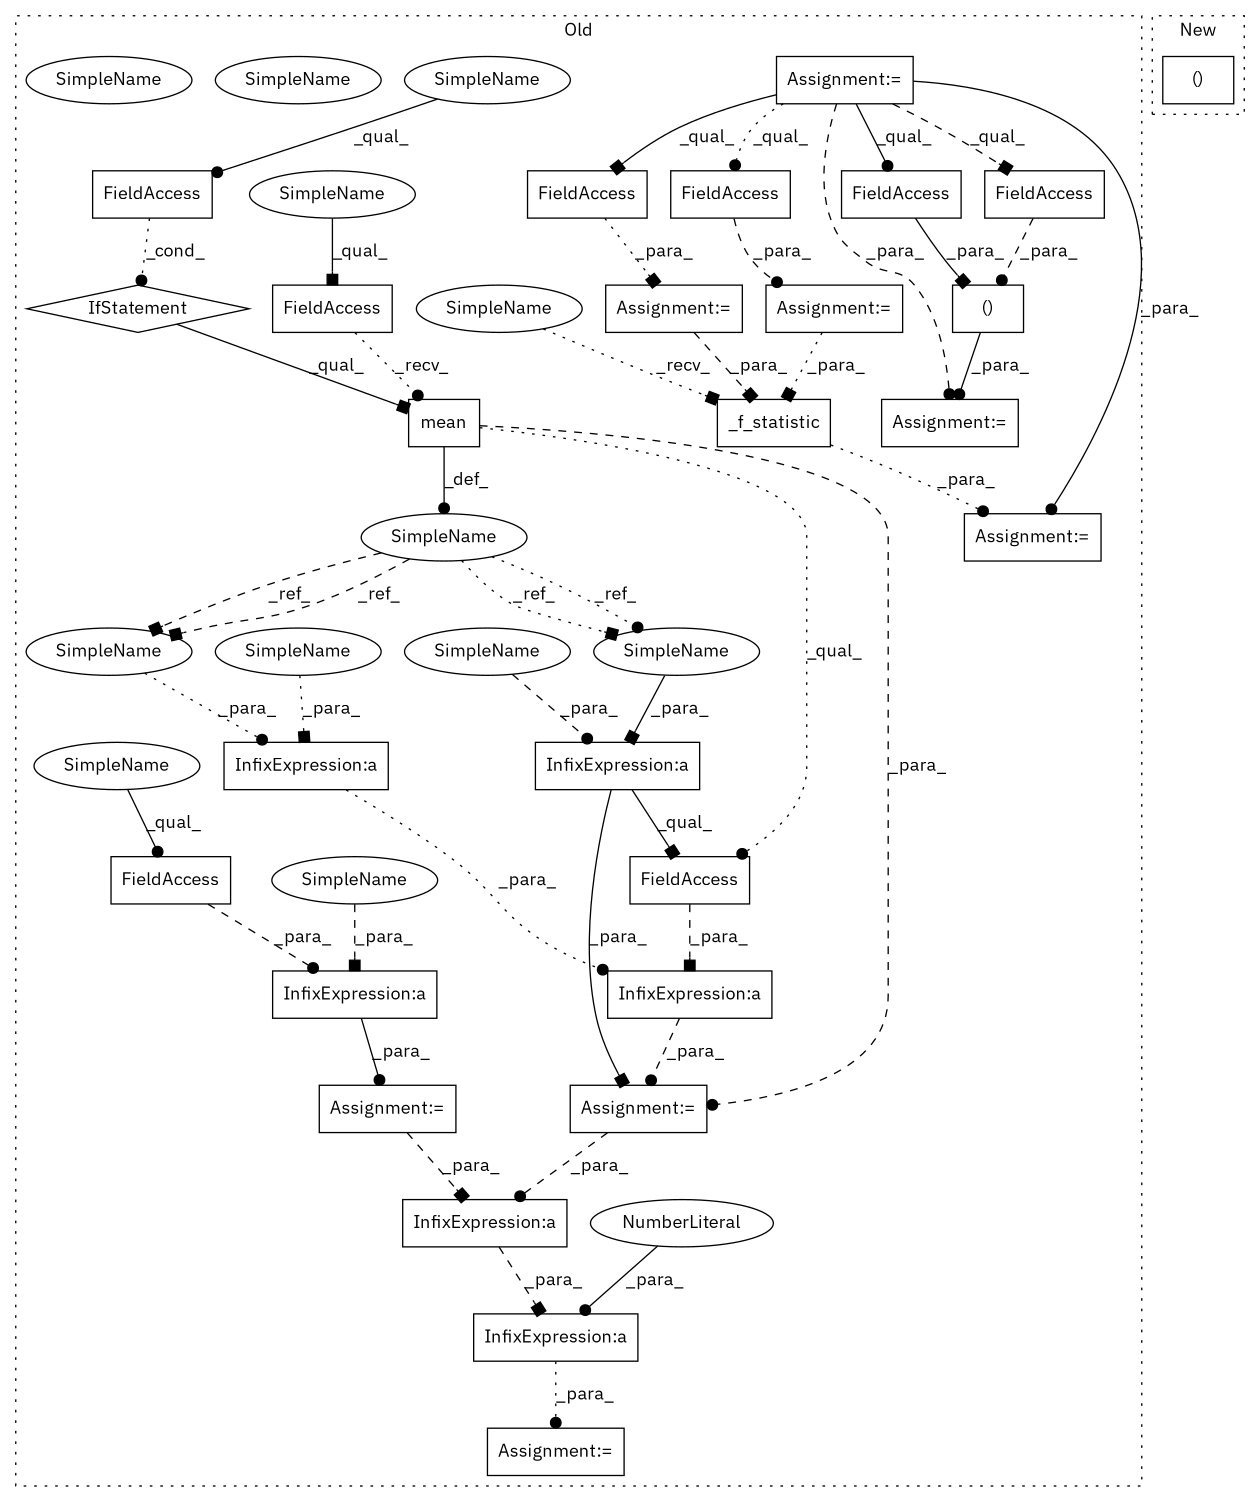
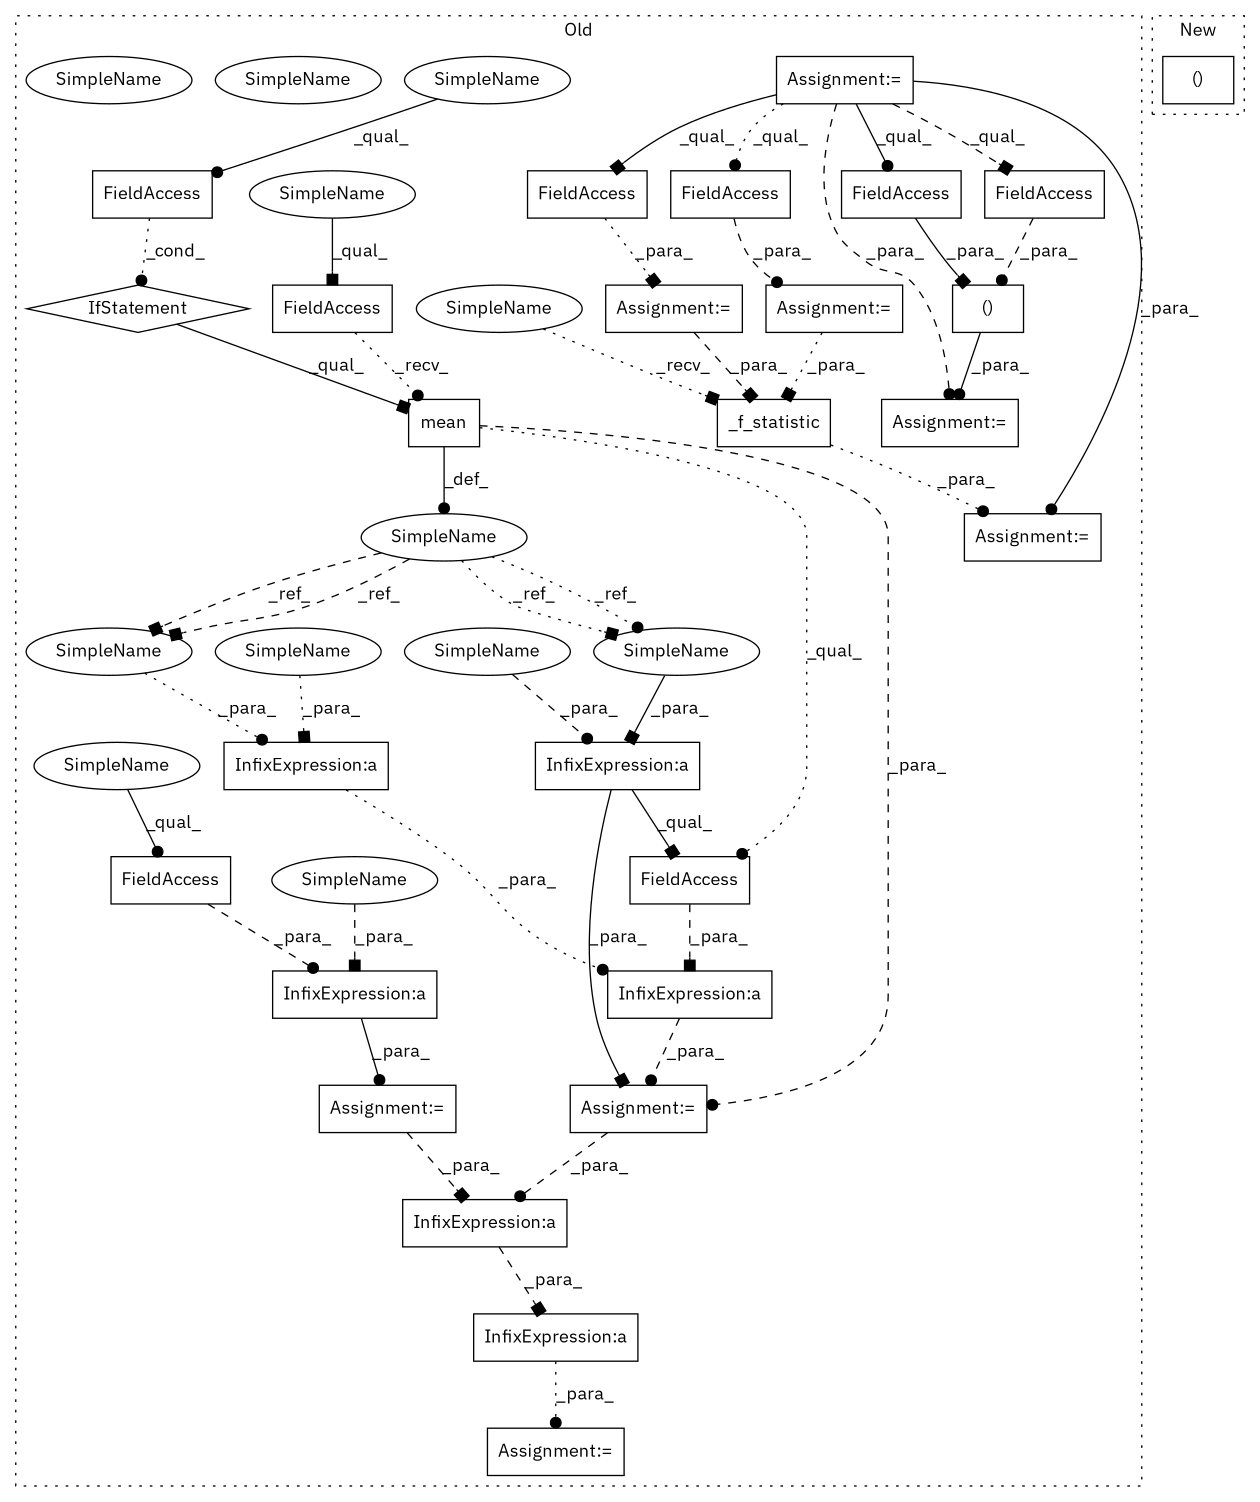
node "NumberLiteral": removed
